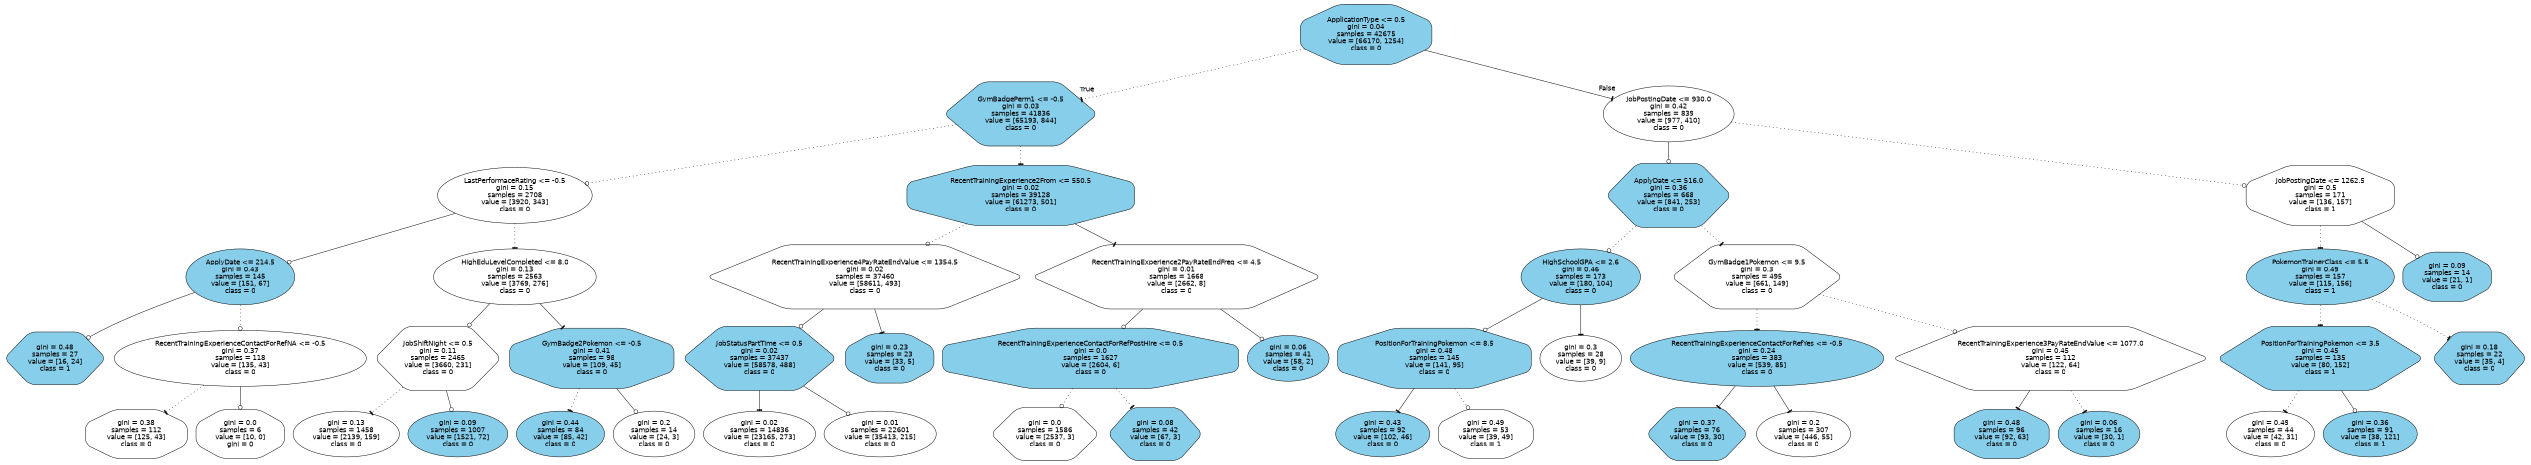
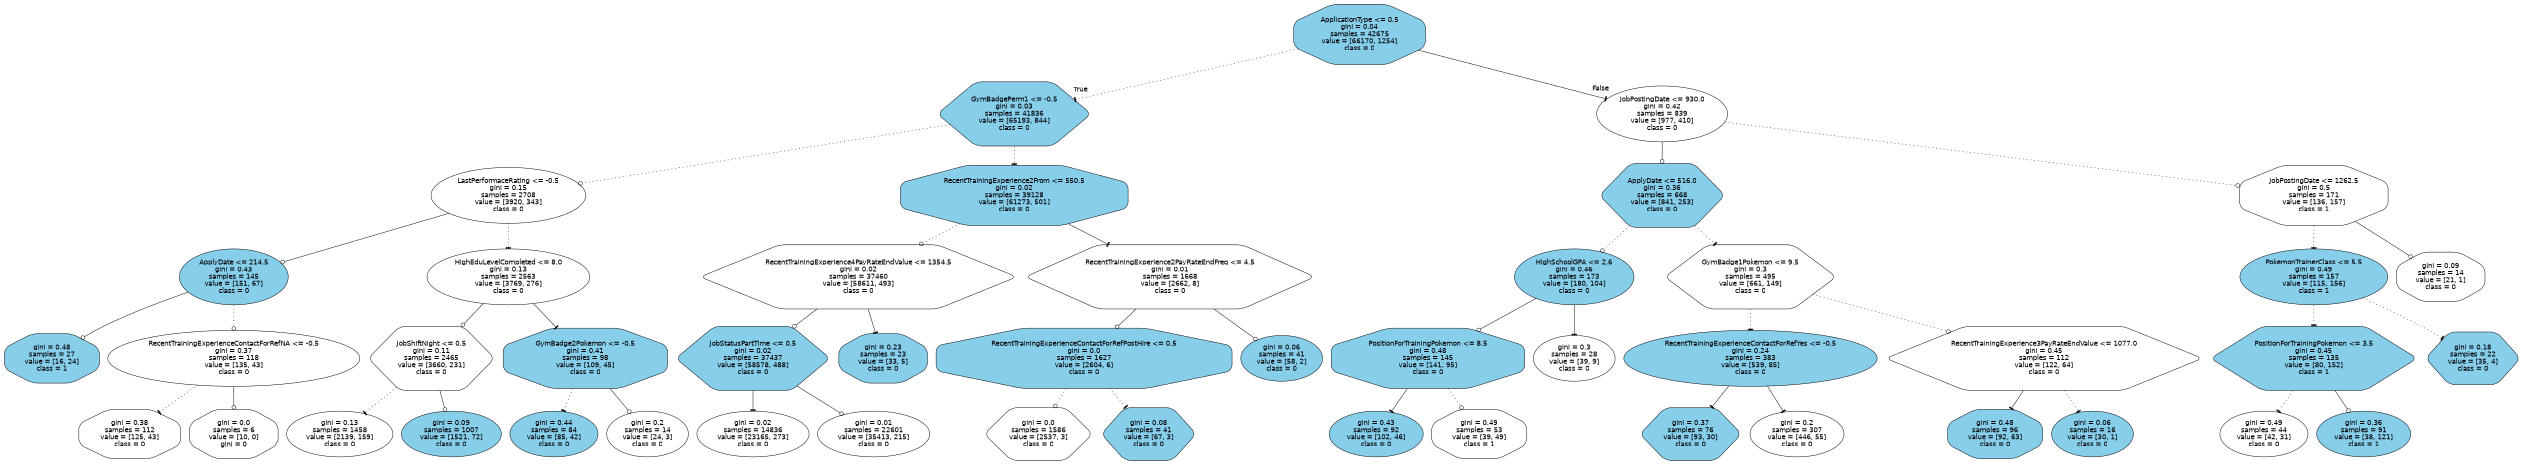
node "gini = 0.09 samples = 14 value = [21, 1] class = 0": fillcolor skyblue -> white
node "gini = 0.48 samples = 27 value = [16, 24] class = 1": shape hexagon -> octagon
node "gini = 0.08 samples = 42 value = [67, 3] class = 0": label "gini = 0.08 samples = 42 value = [67, 3] class = 0" -> "gini = 0.08 samples = 41 value = [67, 3] class = 0"
